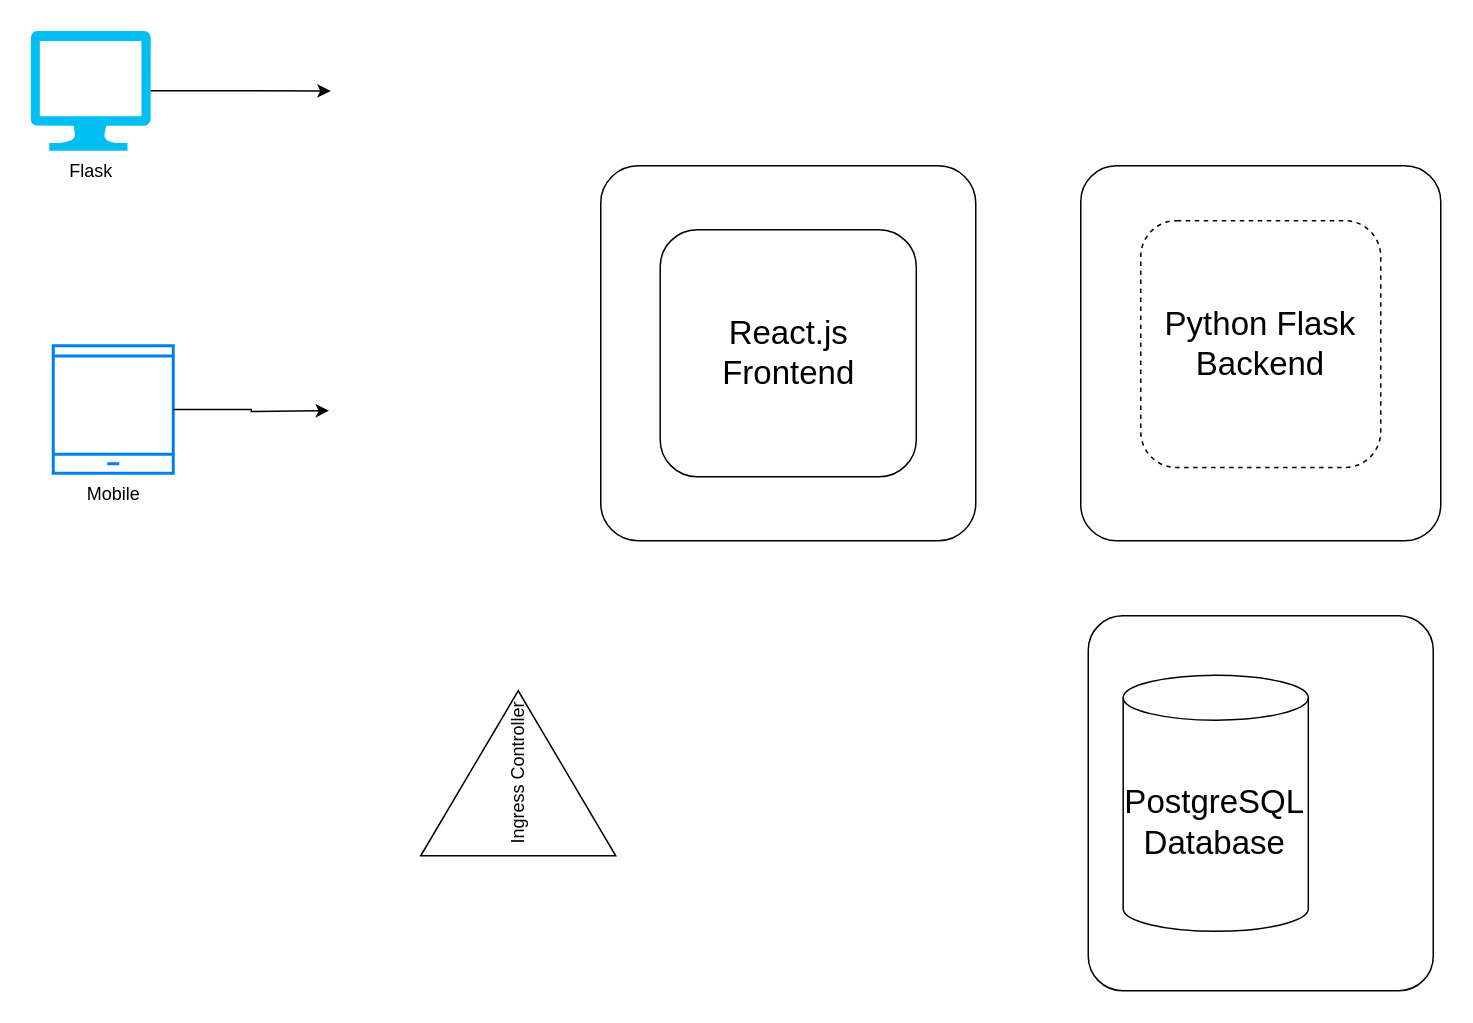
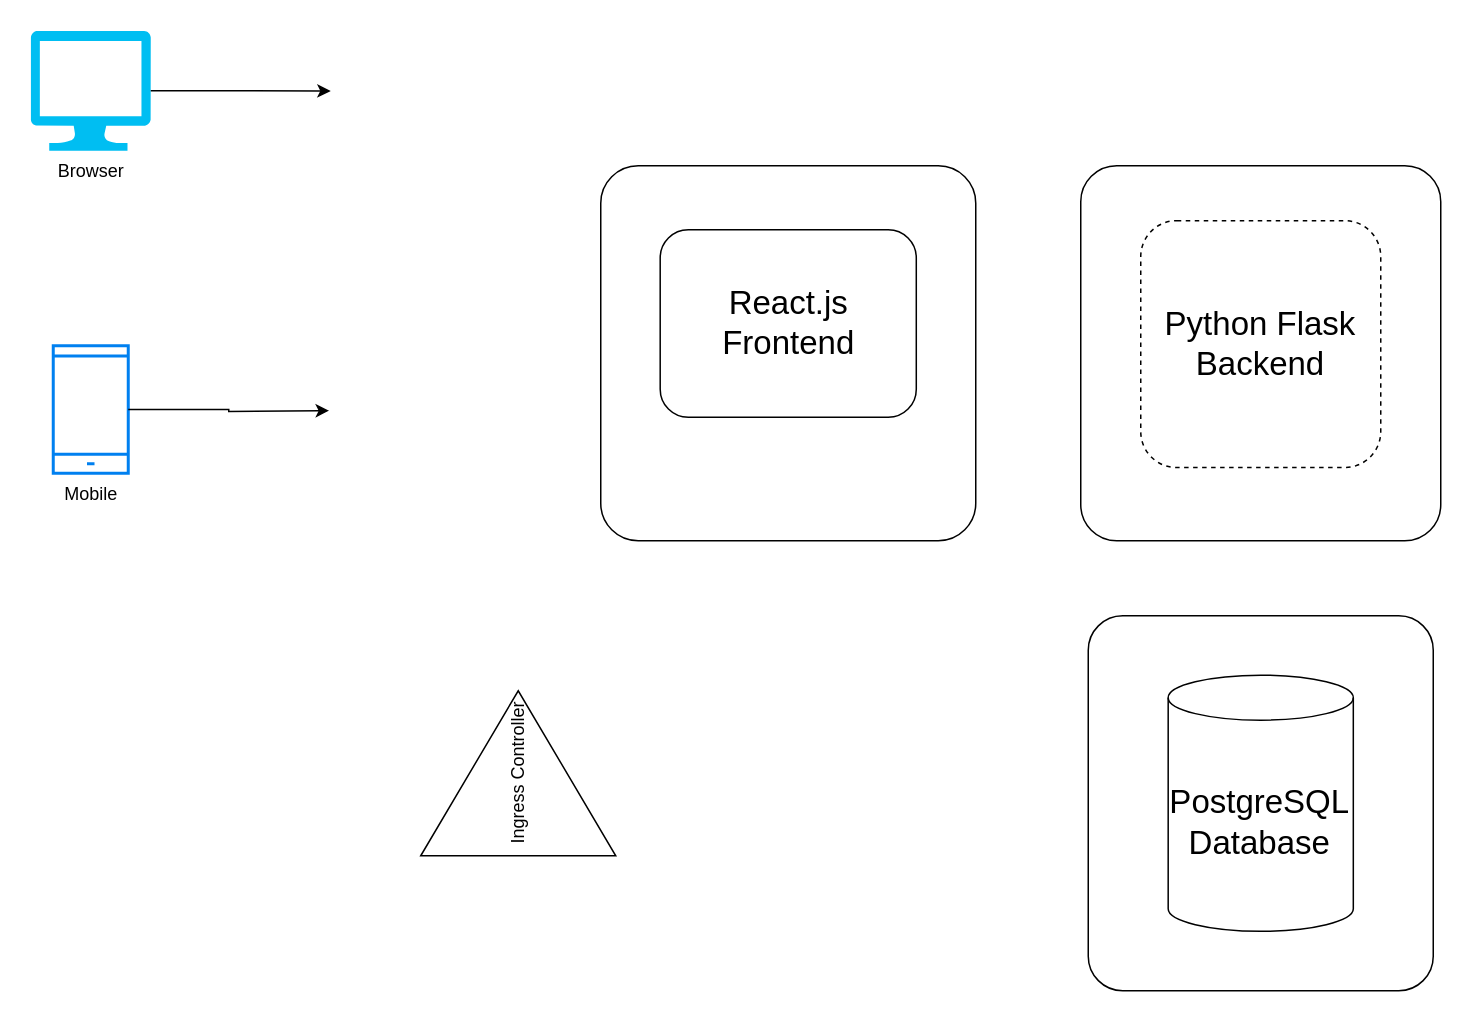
node "Flask": label "Flask" -> "Browser"
node "React.js Frontend": size 256x247 -> 256x188
node "Mobile": size 120x128 -> 75x128
node "PostgreSQL Database": moved (1216, 803) -> (1261, 803)
